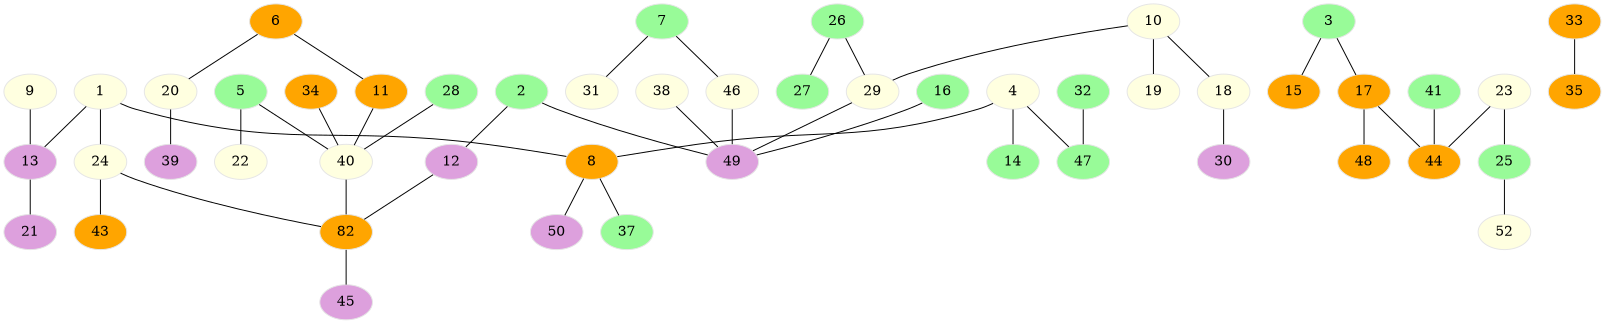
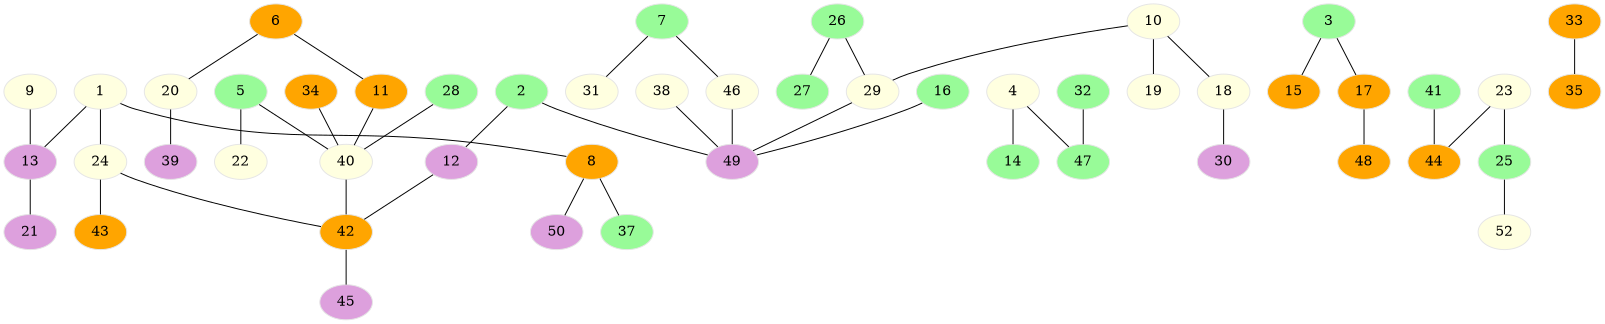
edge "17" -- "44": removed
edge "4" -- "8": removed
node "82": label "82" -> "42"
